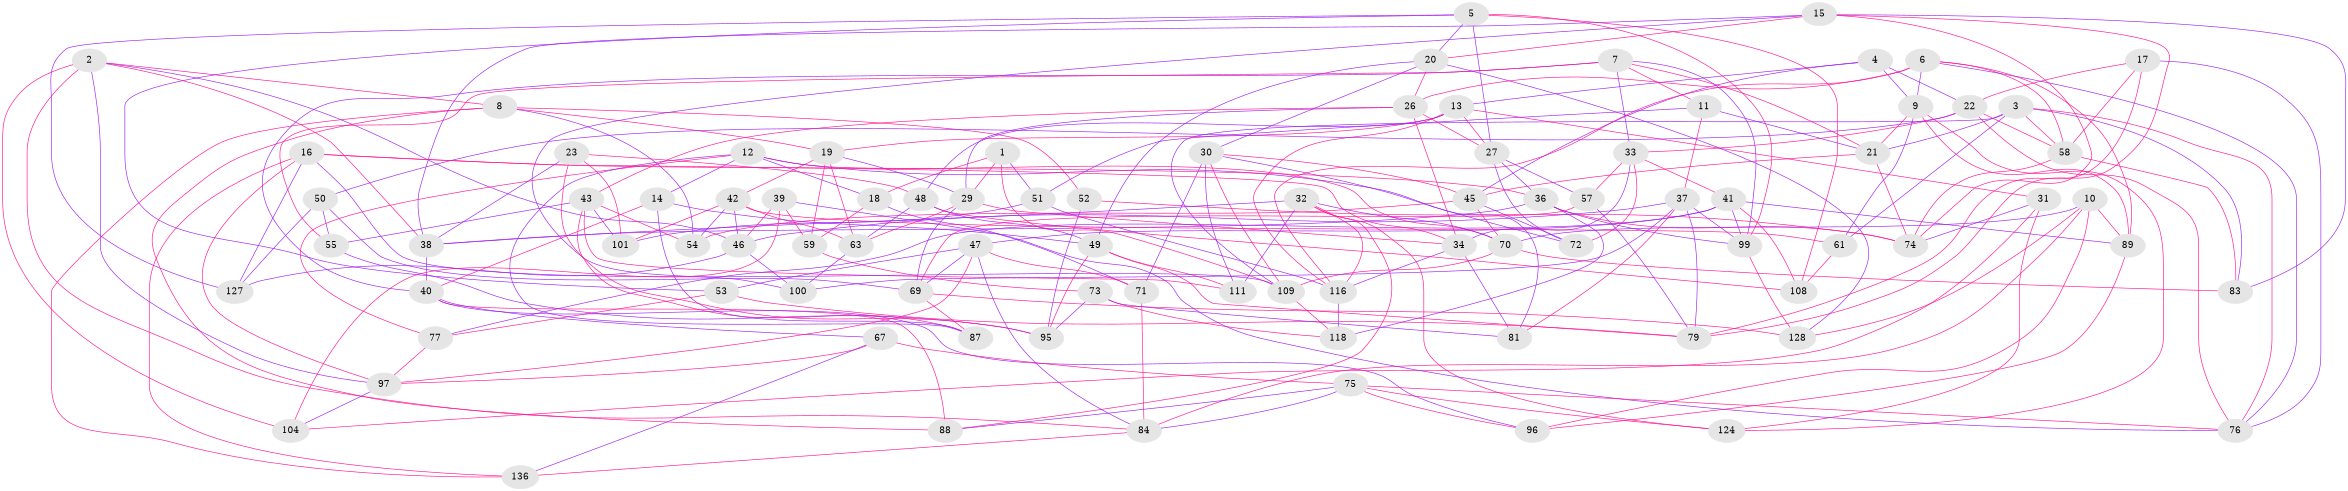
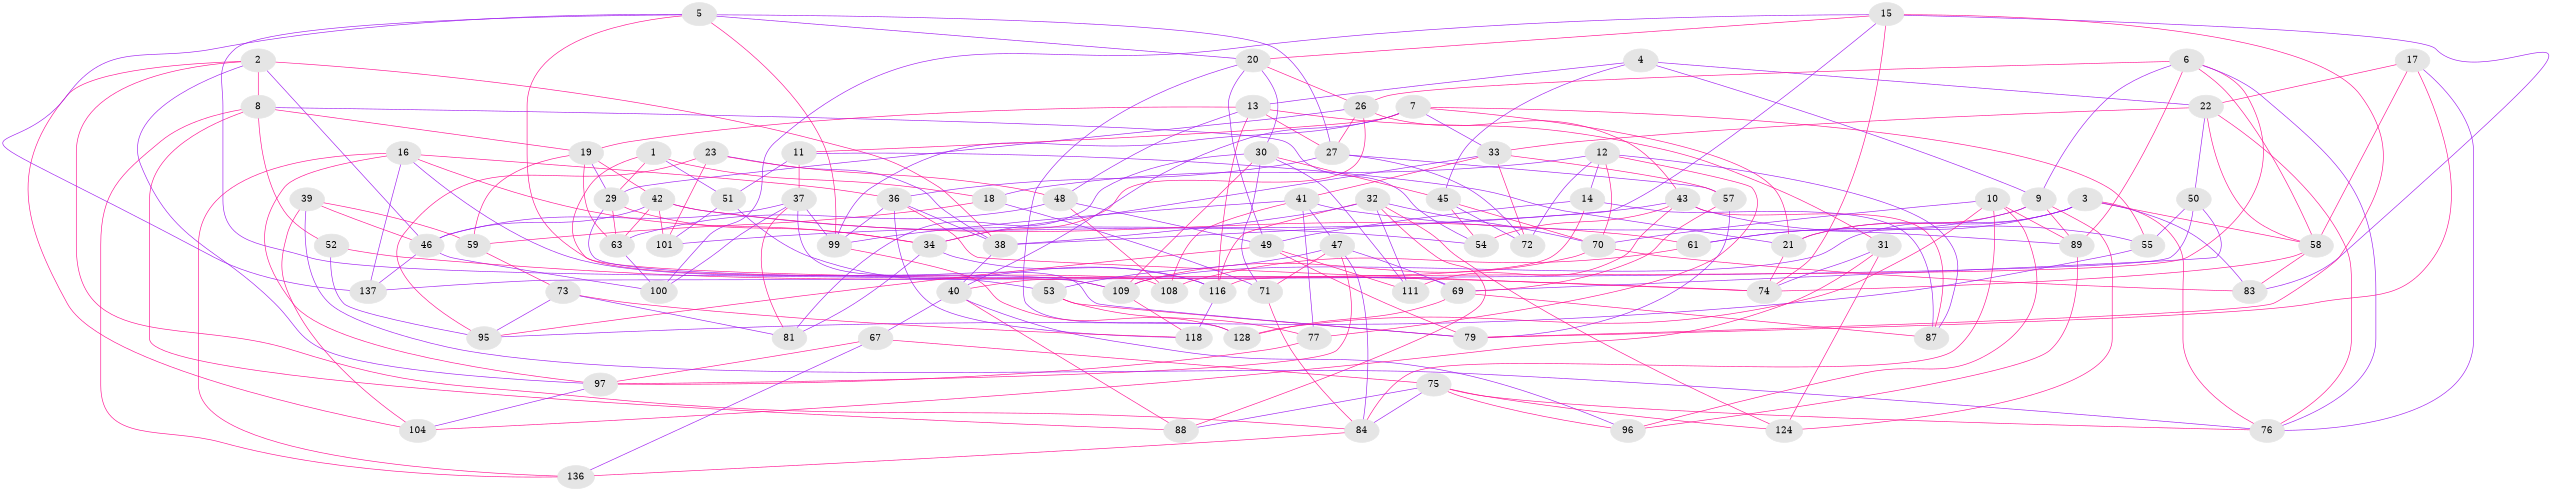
edge "21" -- "45": removed
node "127": label "127" -> "137"
